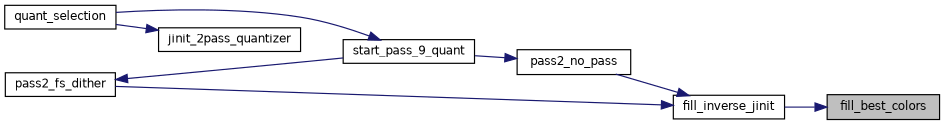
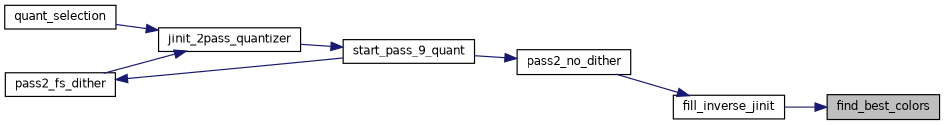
edge "quant_selection" -> "start_pass_9_quant": now "jinit_2pass_quantizer" -> "start_pass_9_quant"
node "pass2_no_pass": label "pass2_no_pass" -> "pass2_no_dither"
edge "pass2_fs_dither" -> "fill_inverse_jinit": now "pass2_fs_dither" -> "jinit_2pass_quantizer"
node "fill_best_colors": label "fill_best_colors" -> "find_best_colors"
